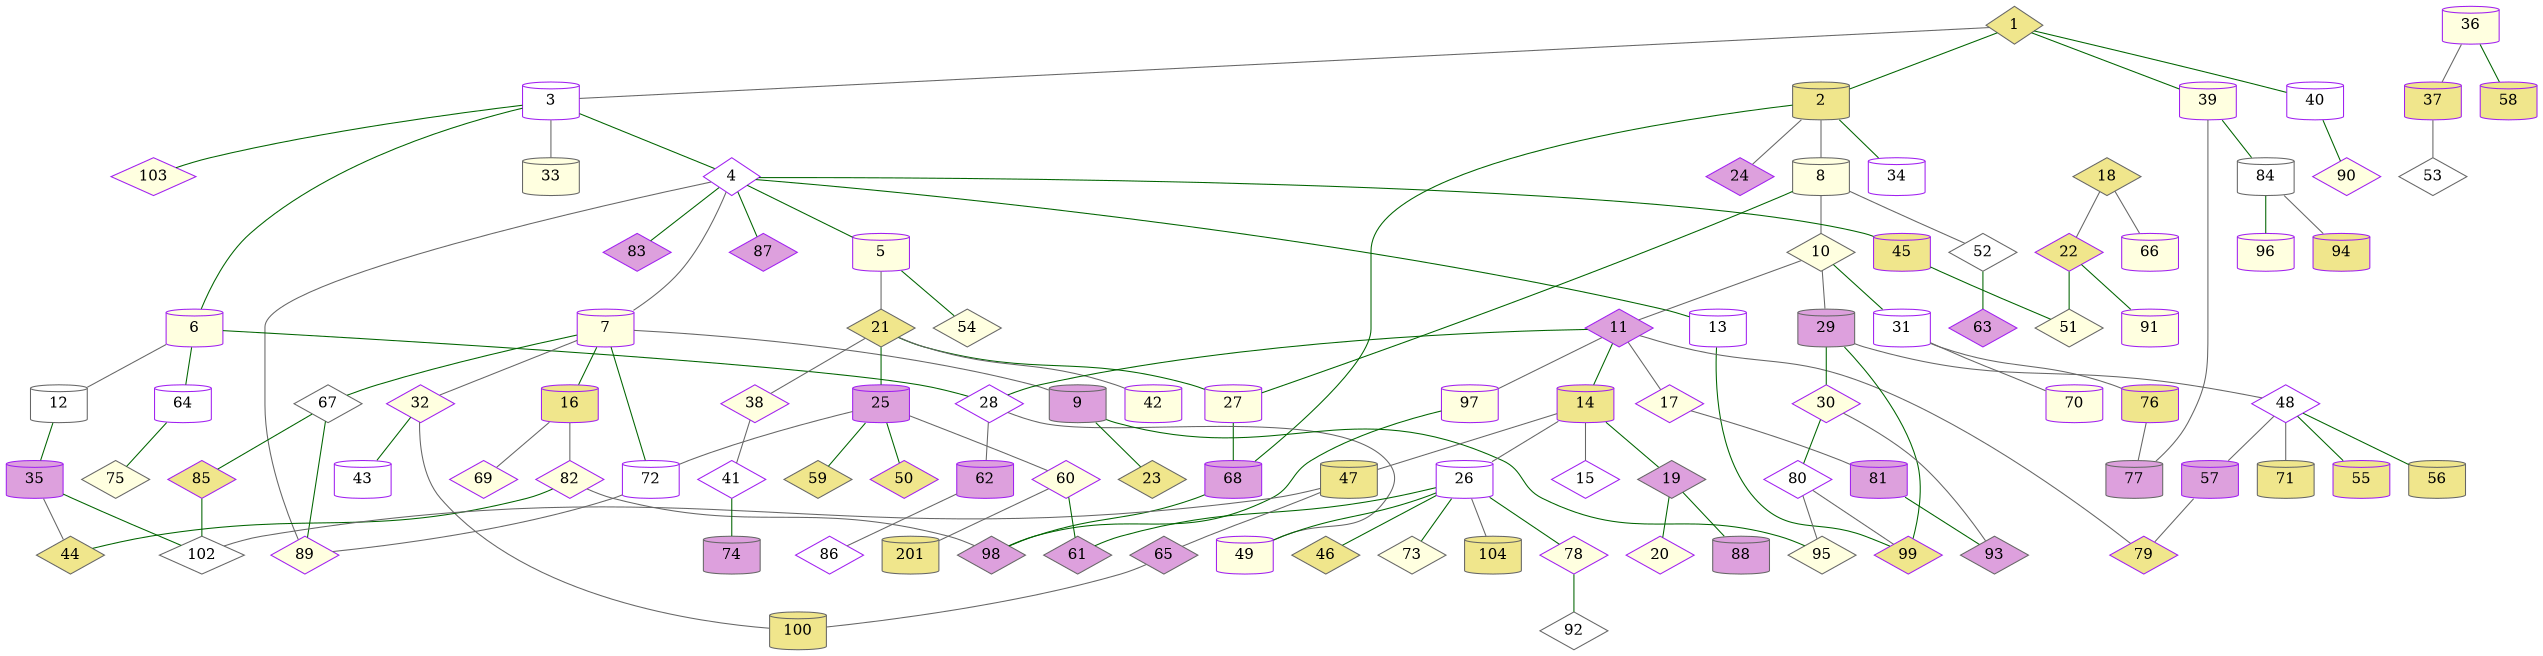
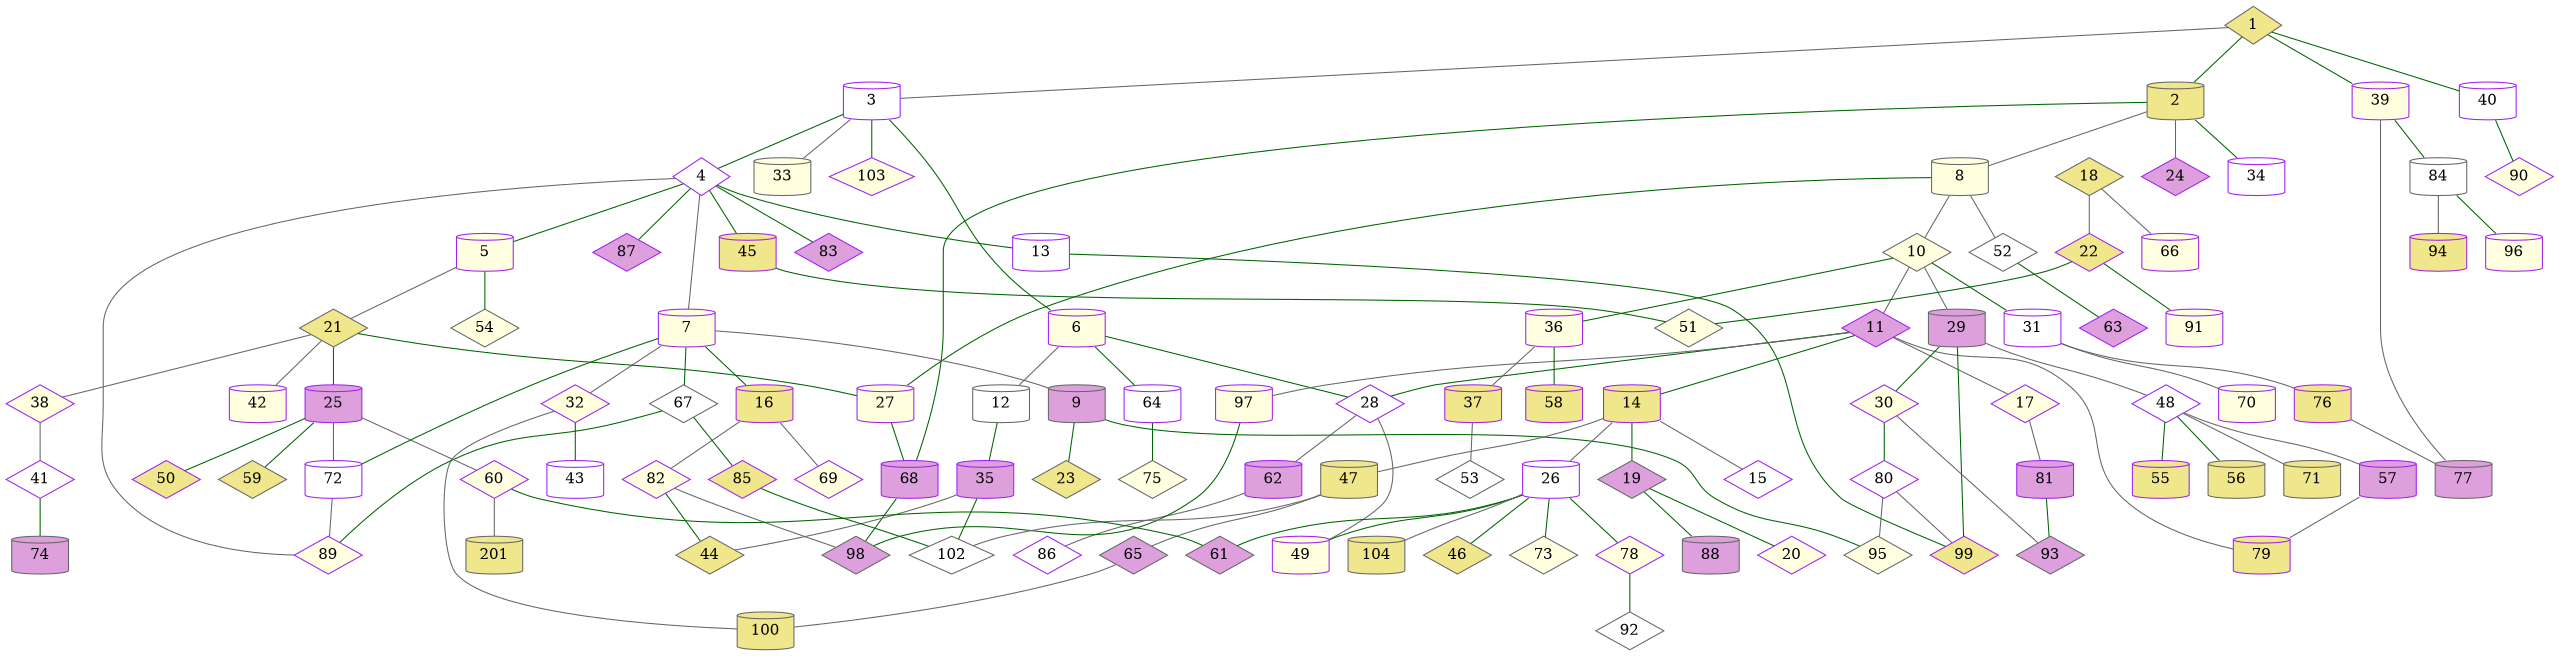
edge "10" -- "36": added
node "79": shape diamond -> cylinder
